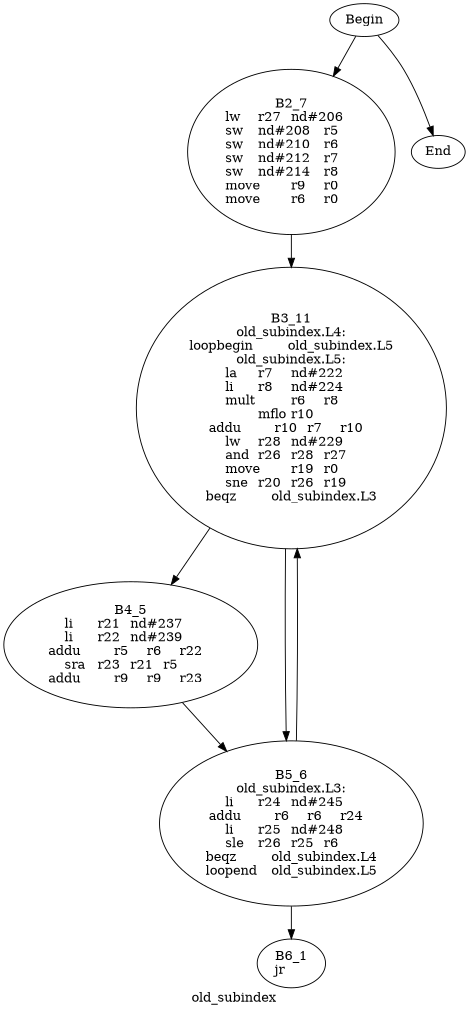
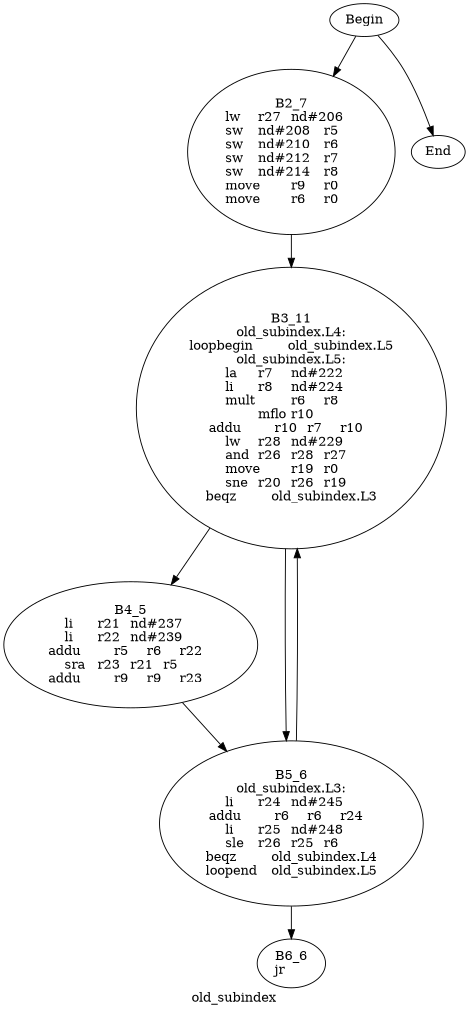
node "B6_1 jr": label "B6_1 jr" -> "B6_6 jr"
